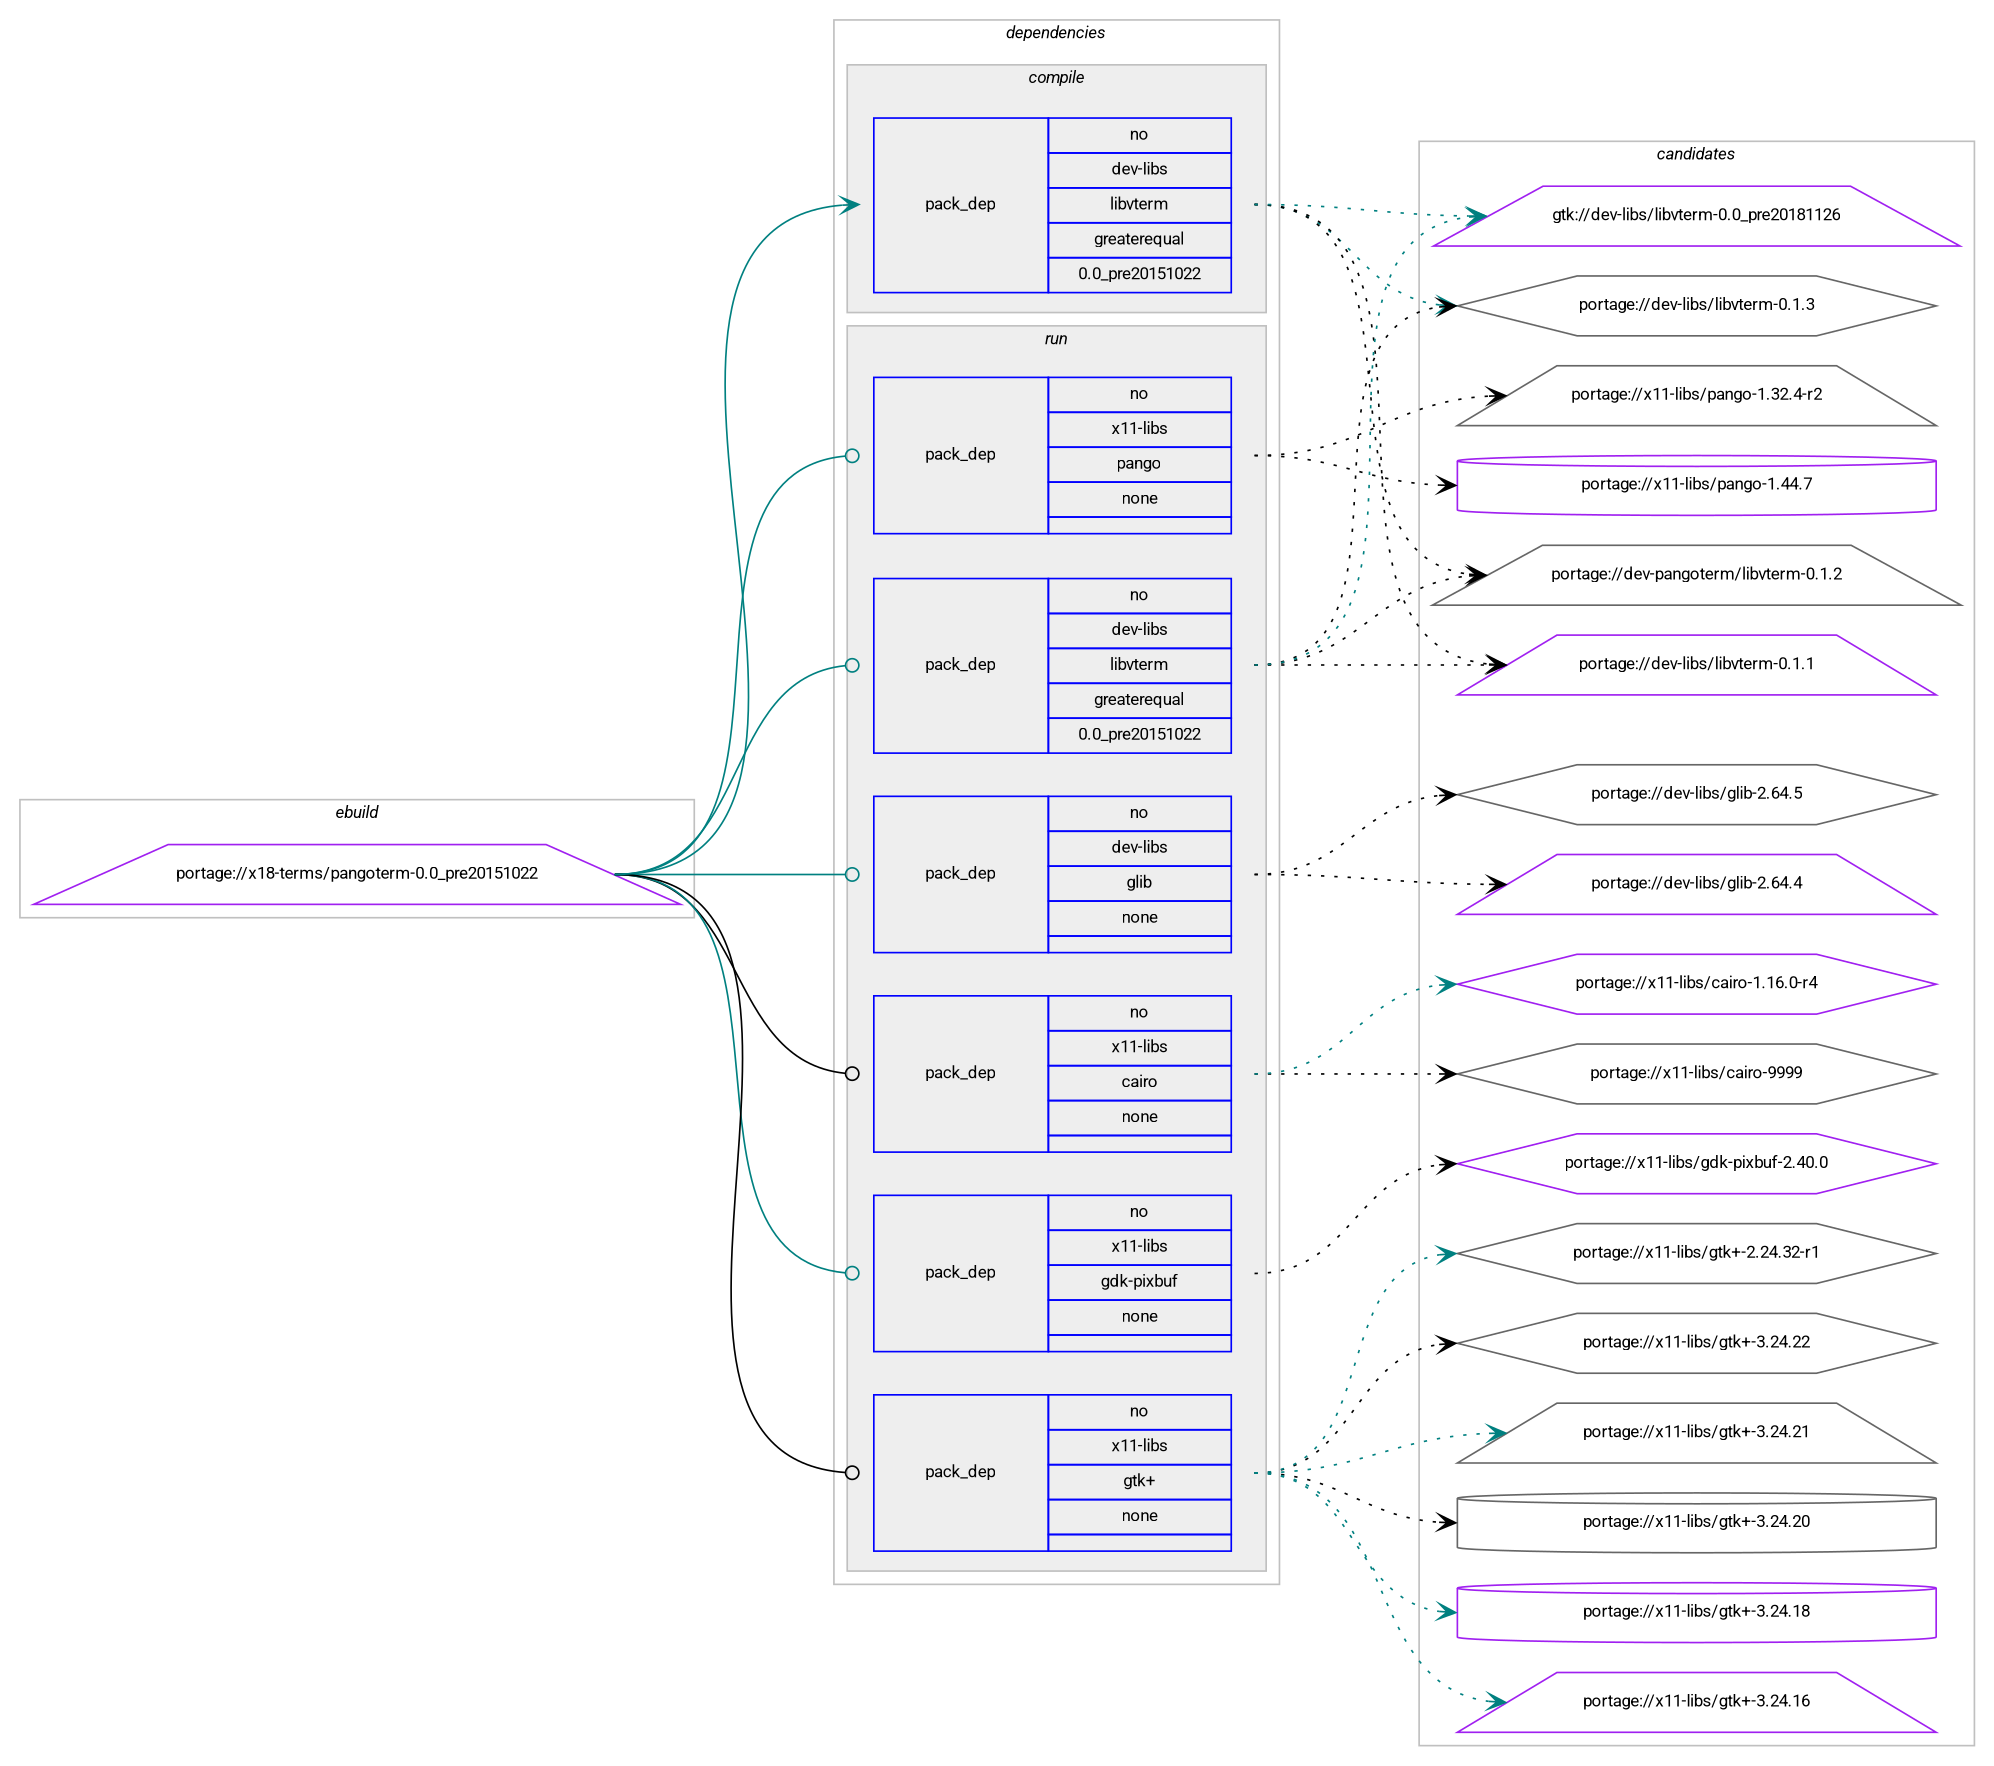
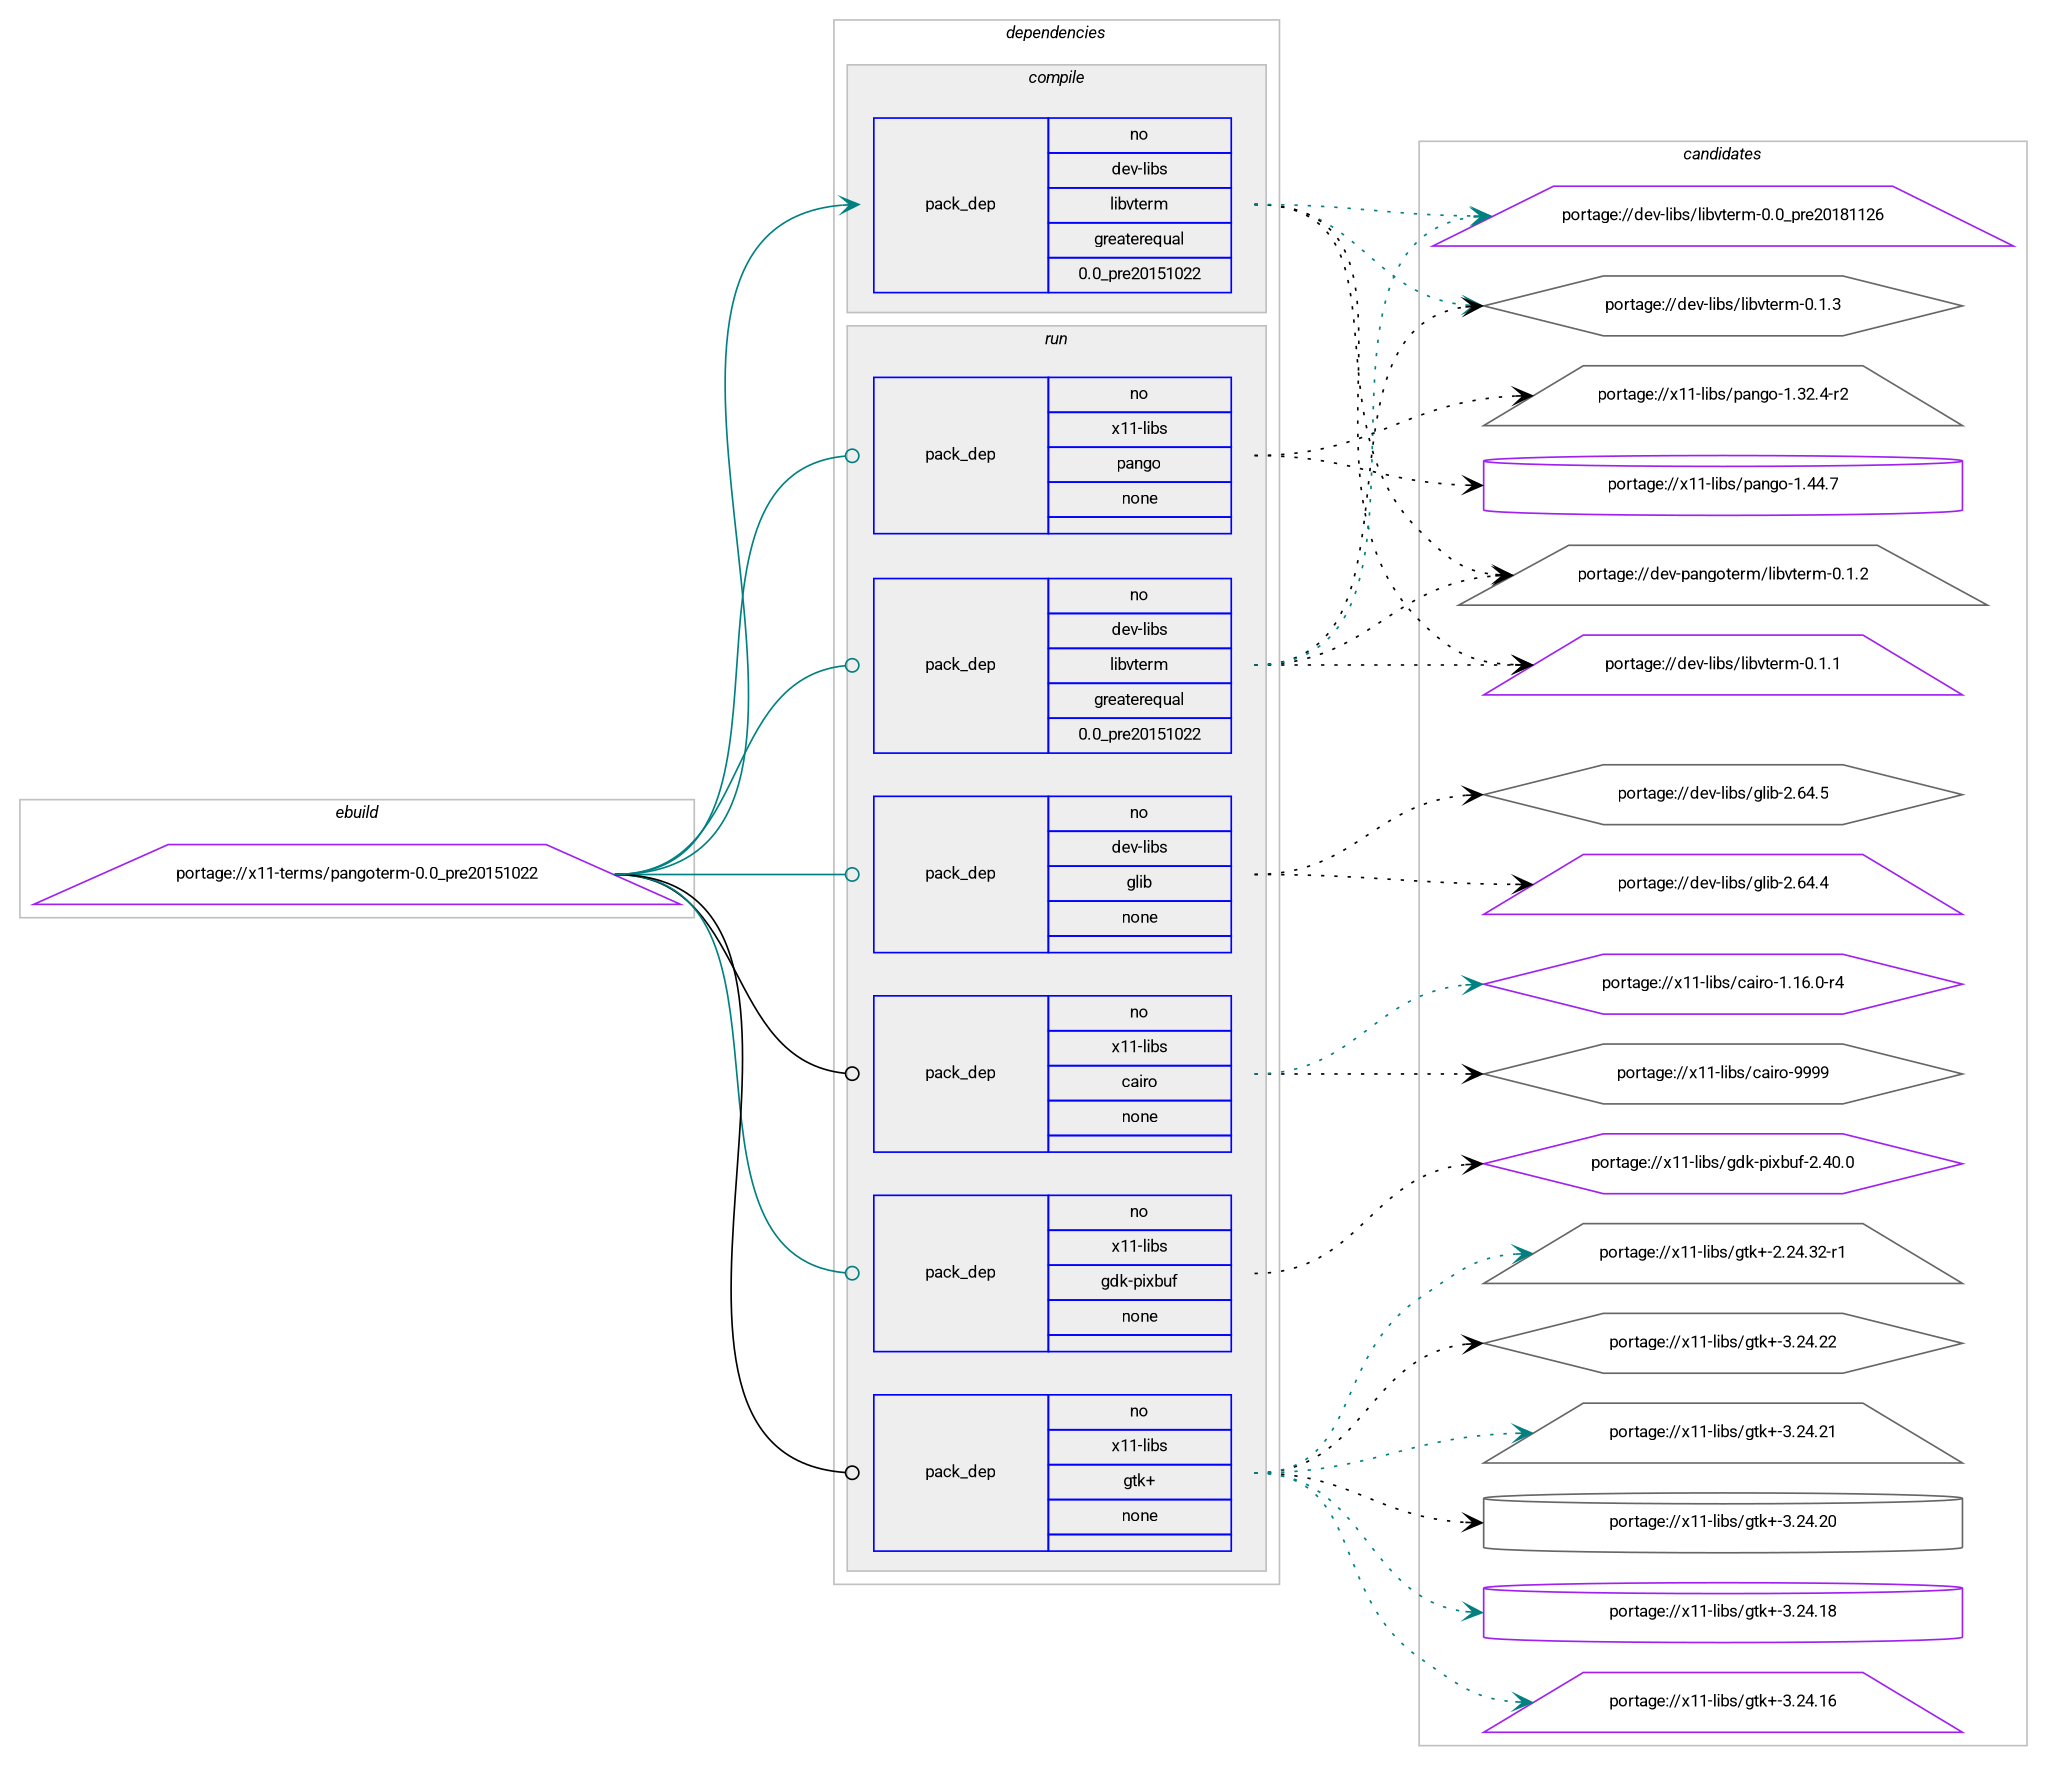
node "gtk://dev-libs/libvterm-0.0_pre20181126": label "gtk://dev-libs/libvterm-0.0_pre20181126" -> "portage://dev-libs/libvterm-0.0_pre20181126"
node "portage://x18-terms/pangoterm-0.0_pre20151022": label "portage://x18-terms/pangoterm-0.0_pre20151022" -> "portage://x11-terms/pangoterm-0.0_pre20151022"
node "portage://x11-libs/gtk+-2.24.32-r1": shape hexagon -> trapezium
